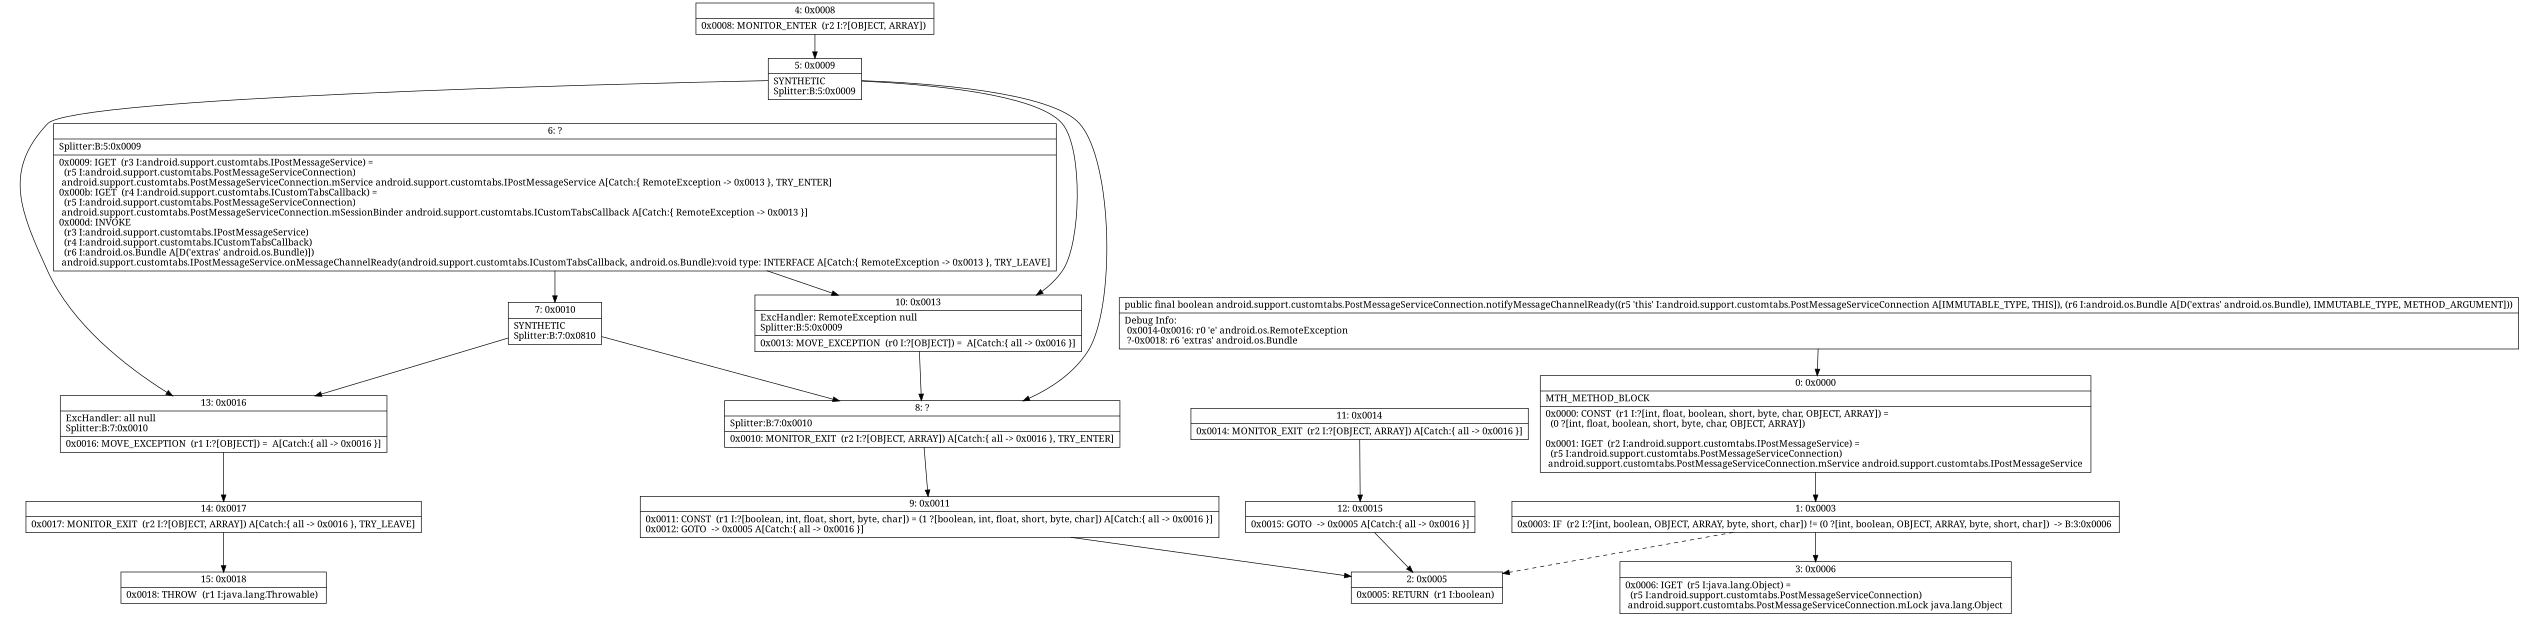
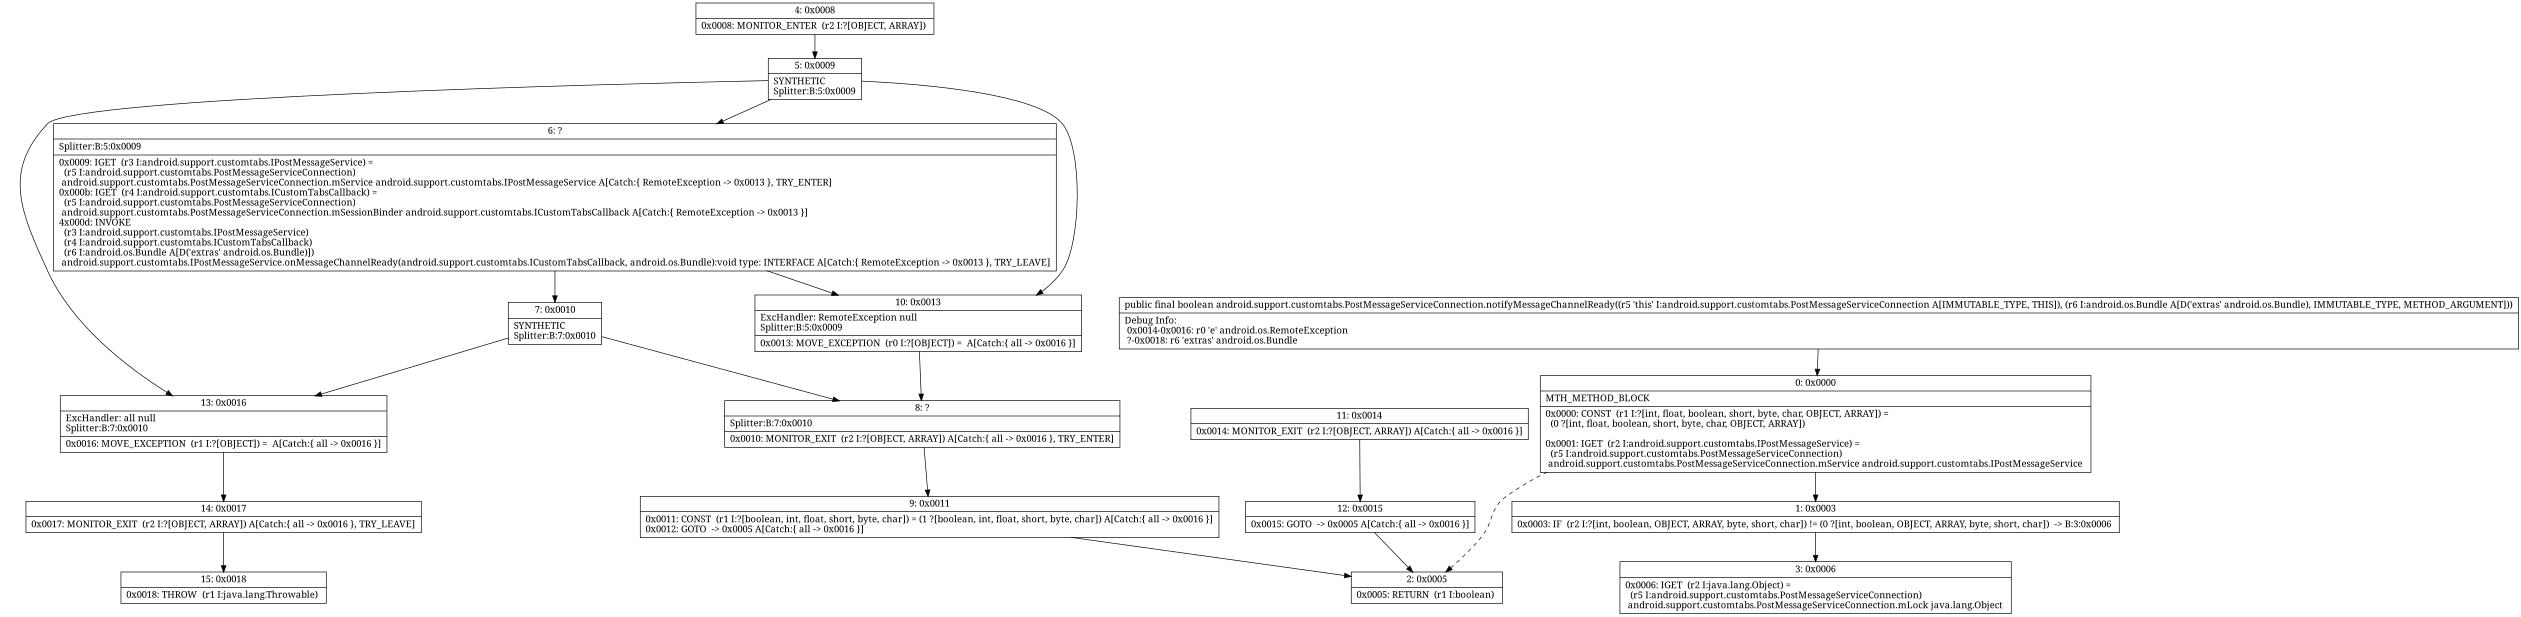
edge "5: 0x0009" -> "8: ?": now "5: 0x0009" -> "6: ?"
node "6: ?": text "0x000d: INVOKE" -> "4x000d: INVOKE"
node "7: 0x0010": text "Splitter:B:7:0x0810" -> "Splitter:B:7:0x0010"
edge "1: 0x0003" -> "2: 0x0005": now "0: 0x0000" -> "2: 0x0005"
node "3: 0x0006": text "0x0006: IGET  (r5 I:java.lang.Object) =" -> "0x0006: IGET  (r2 I:java.lang.Object) ="
